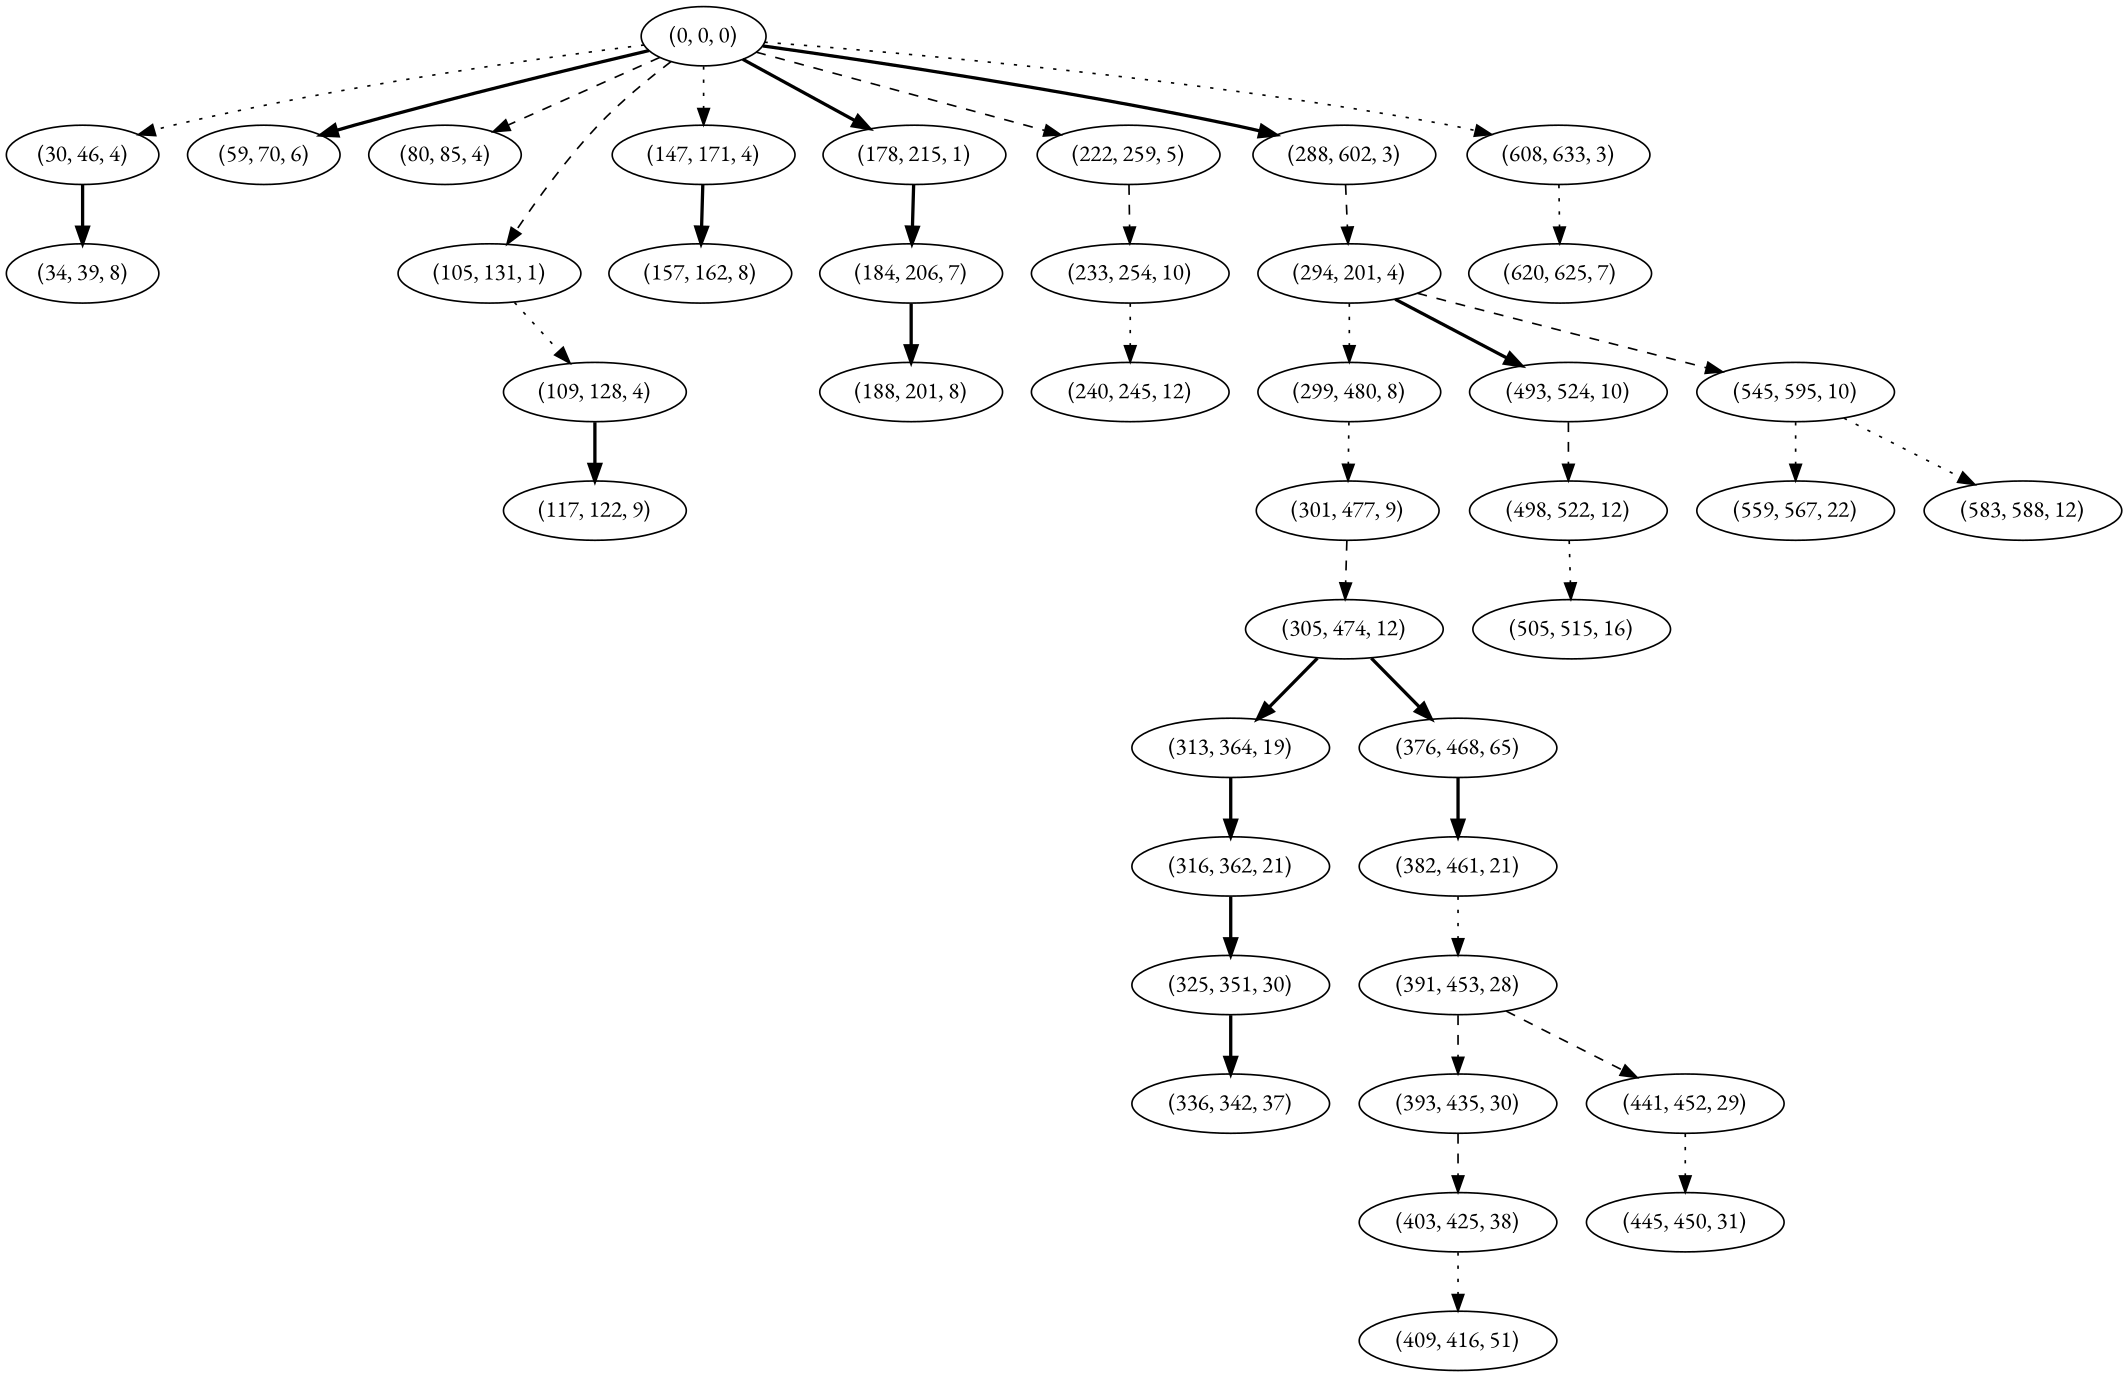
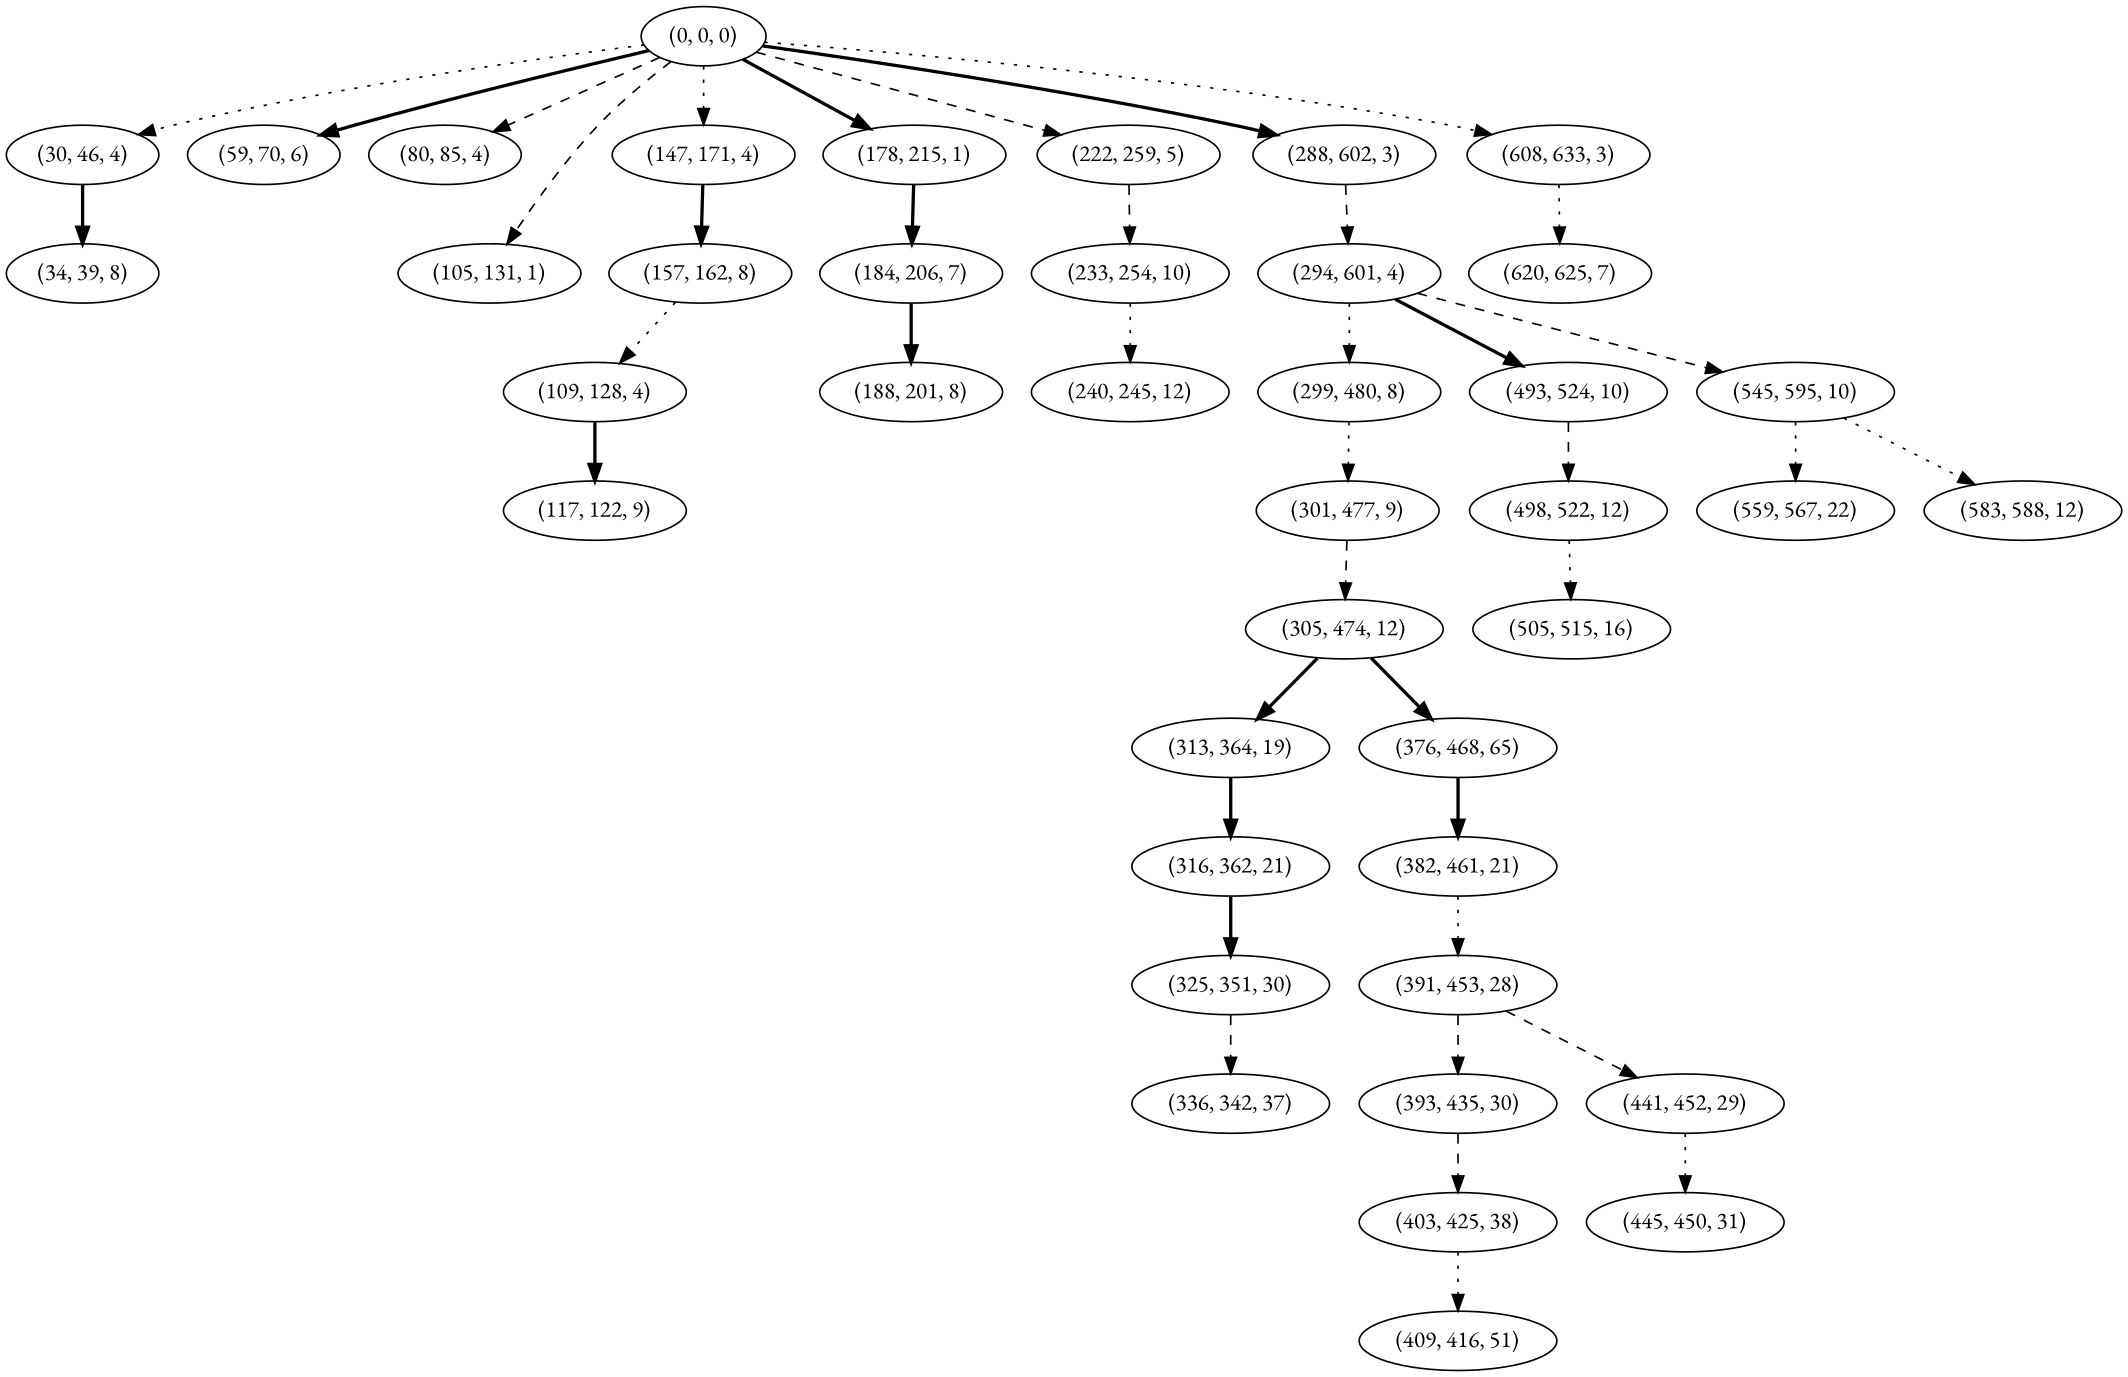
node "(294, 201, 4)": label "(294, 201, 4)" -> "(294, 601, 4)"
edge "(105, 131, 1)" -> "(109, 128, 4)": now "(157, 162, 8)" -> "(109, 128, 4)"
edge "(325, 351, 30)" -> "(336, 342, 37)": style bold -> dashed
